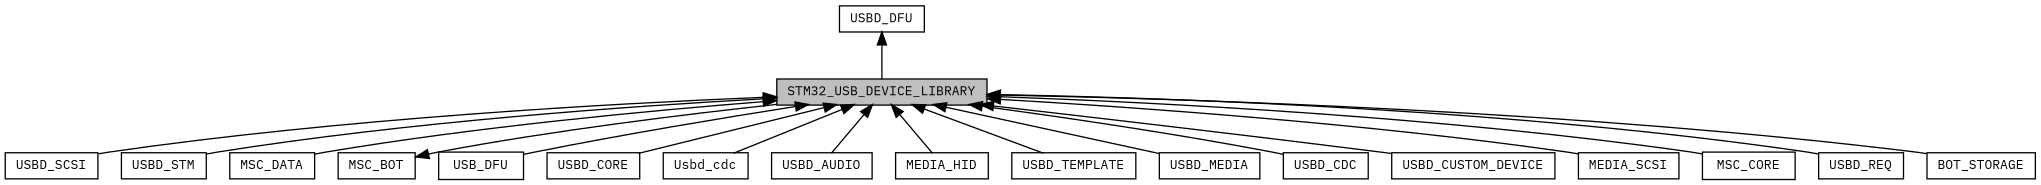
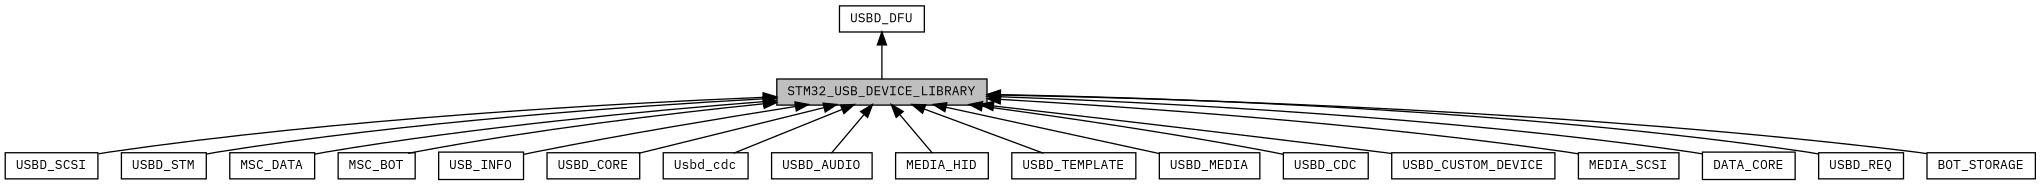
edge "STM32_USB_DEVICE_LIBRARY" -> "MSC_BOT": reversed
node "USB_DFU": label "USB_DFU" -> "USB_INFO"
node "MSC_CORE": label "MSC_CORE" -> "DATA_CORE"
